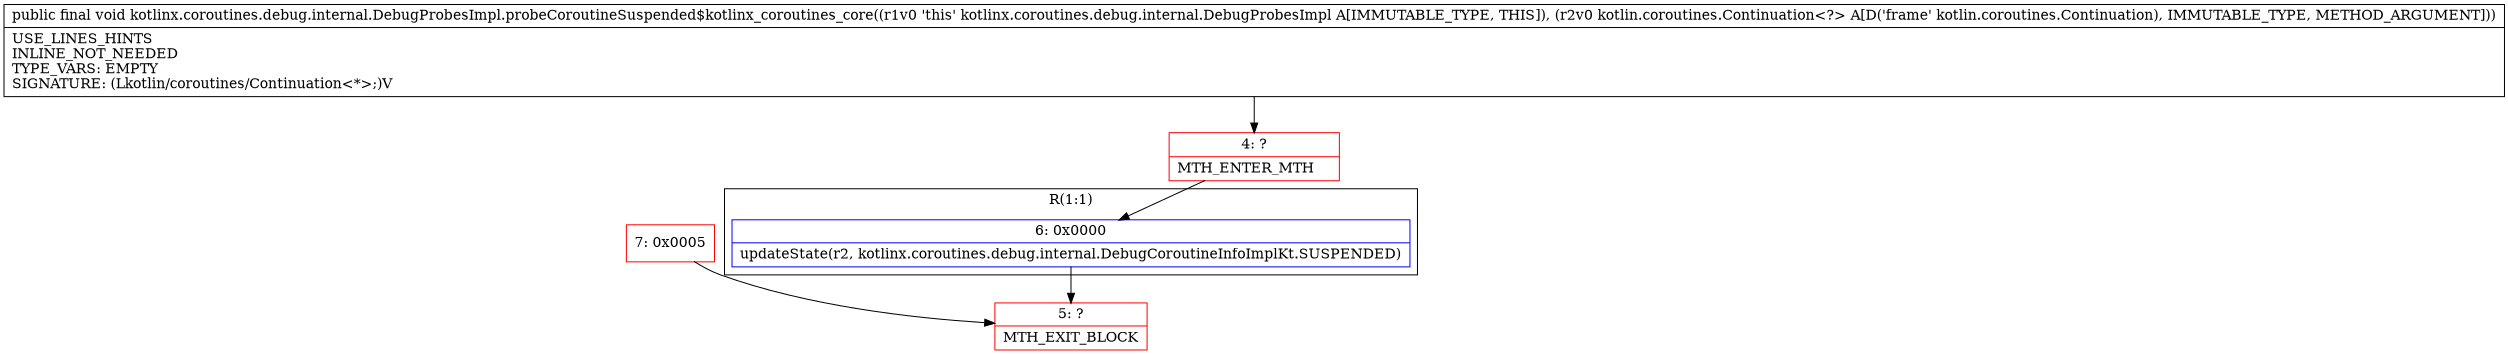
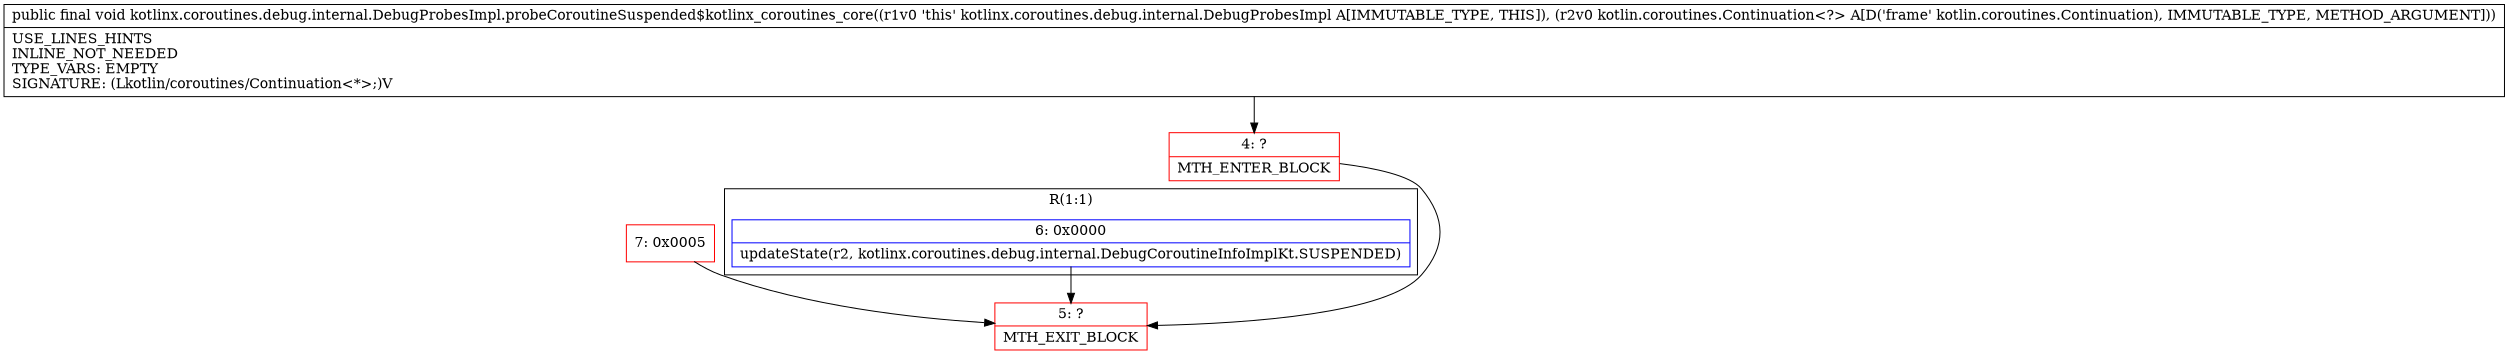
node "4: ?": text "MTH_ENTER_MTH" -> "MTH_ENTER_BLOCK"
edge "4: ?" -> "6: 0x0000": now "4: ?" -> "5: ?"
